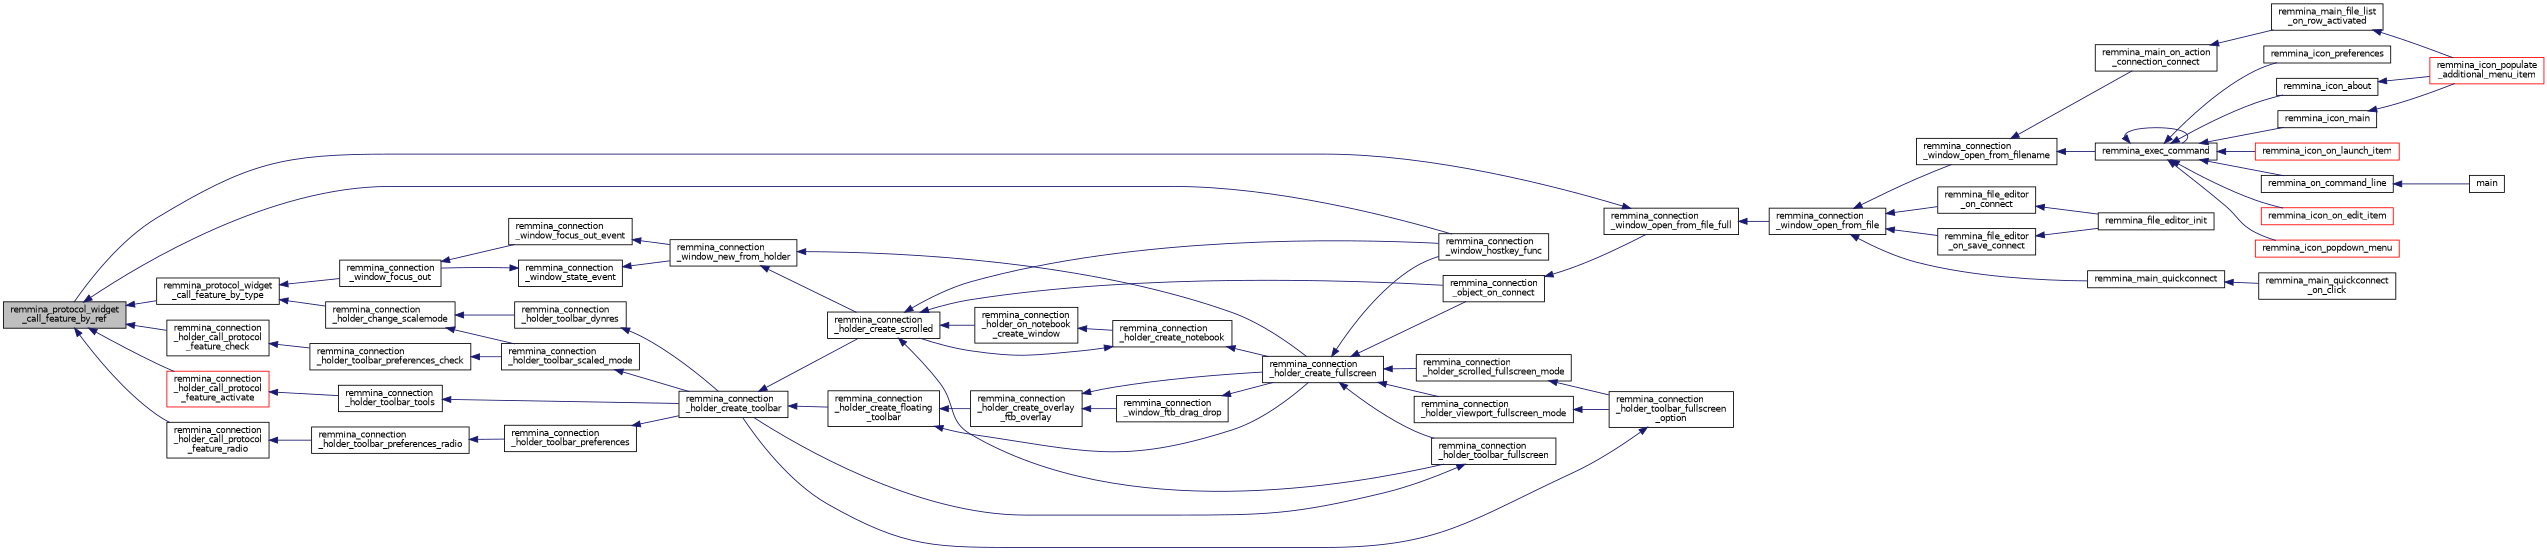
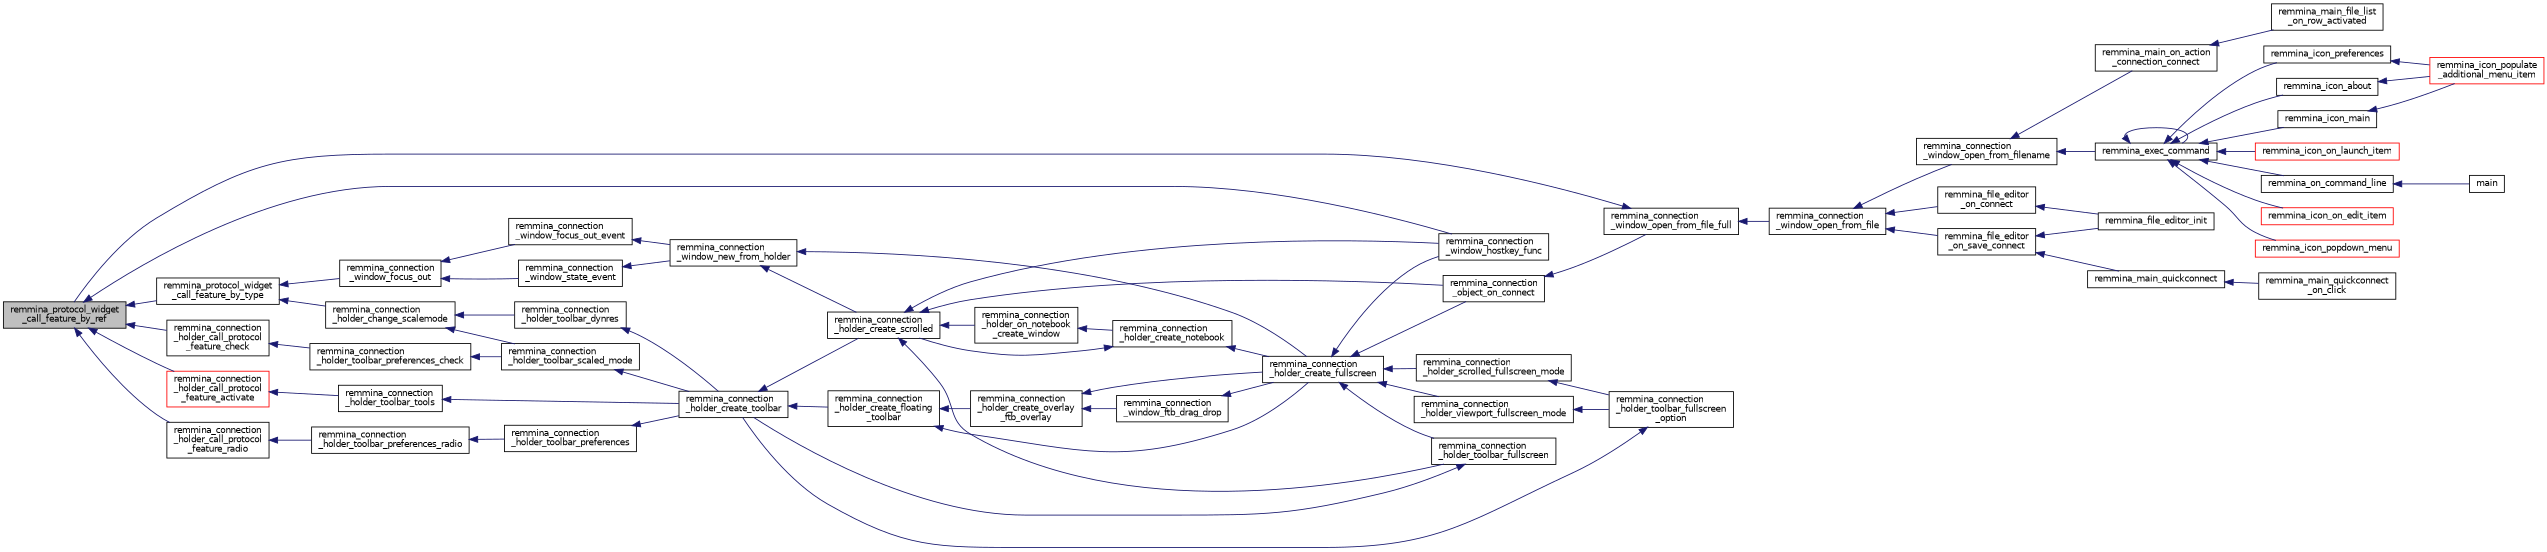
edge "remmina_icon_populate _additional_menu_item" -> "remmina_main_file_list _on_row_activated": now "remmina_icon_populate _additional_menu_item" -> "remmina_icon_preferences"
edge "remmina_connection _window_focus_out" -> "remmina_connection _window_state_event": reversed
edge "remmina_main_quickconnect" -> "remmina_connection _window_open_from_file": now "remmina_main_quickconnect" -> "remmina_file_editor _on_save_connect"
